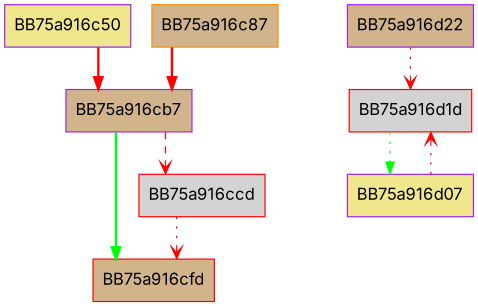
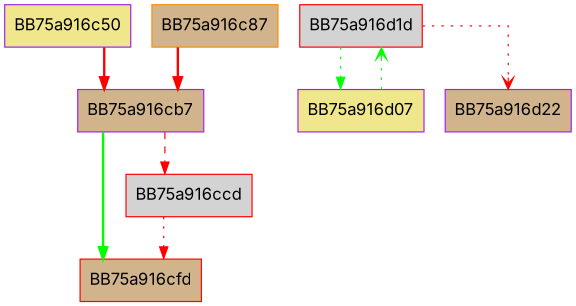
edge "BB75a916d22" -> "BB75a916d1d": reversed
edge "BB75a916cb7" -> "BB75a916ccd": arrowhead vee -> normal
edge "BB75a916d07" -> "BB75a916d1d": color red -> green
edge "BB75a916ccd" -> "BB75a916cfd": arrowhead vee -> normal
